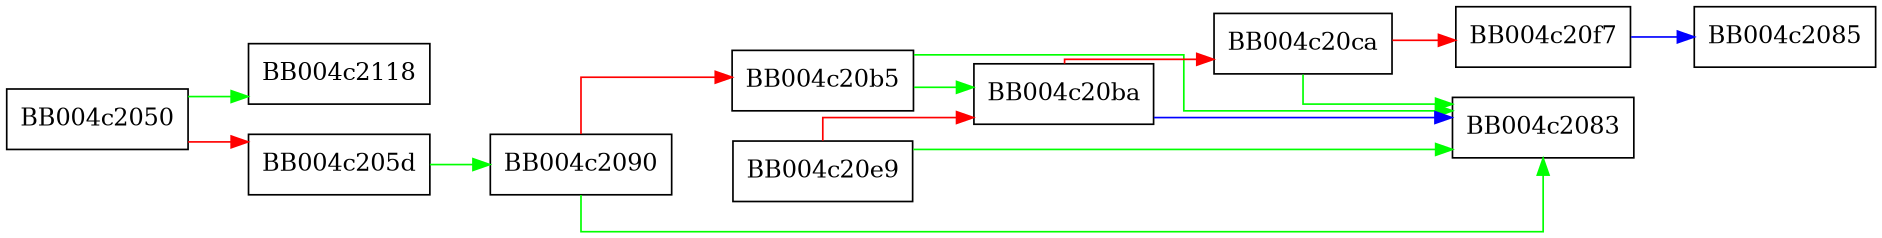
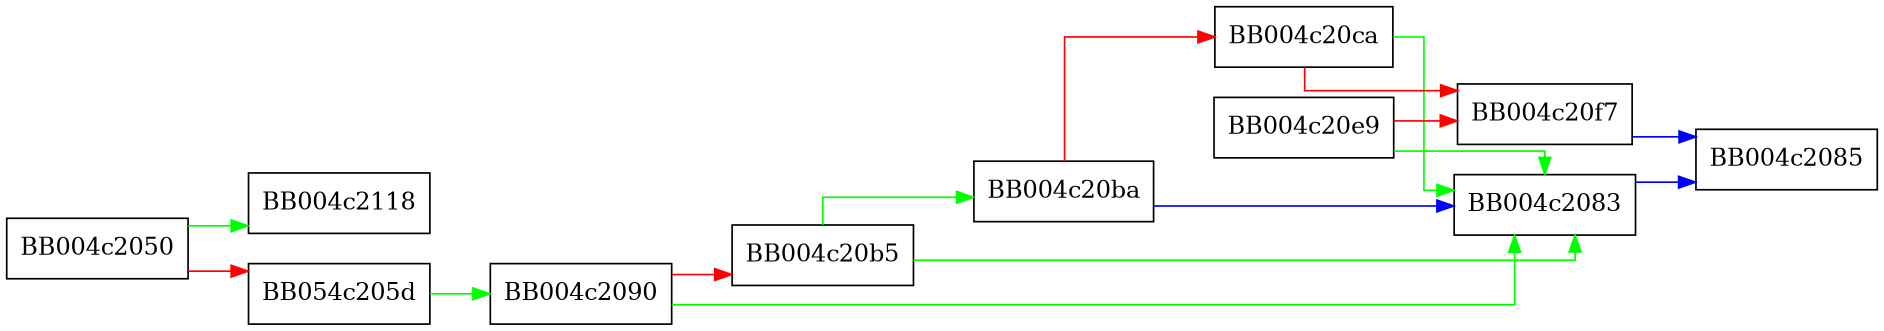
edge "BB004c20e9" -> "BB004c20ba": now "BB004c20e9" -> "BB004c20f7"
node "BB004c205d": label "BB004c205d" -> "BB054c205d"
edge "BB004c2083" -> "BB004c2085": added
